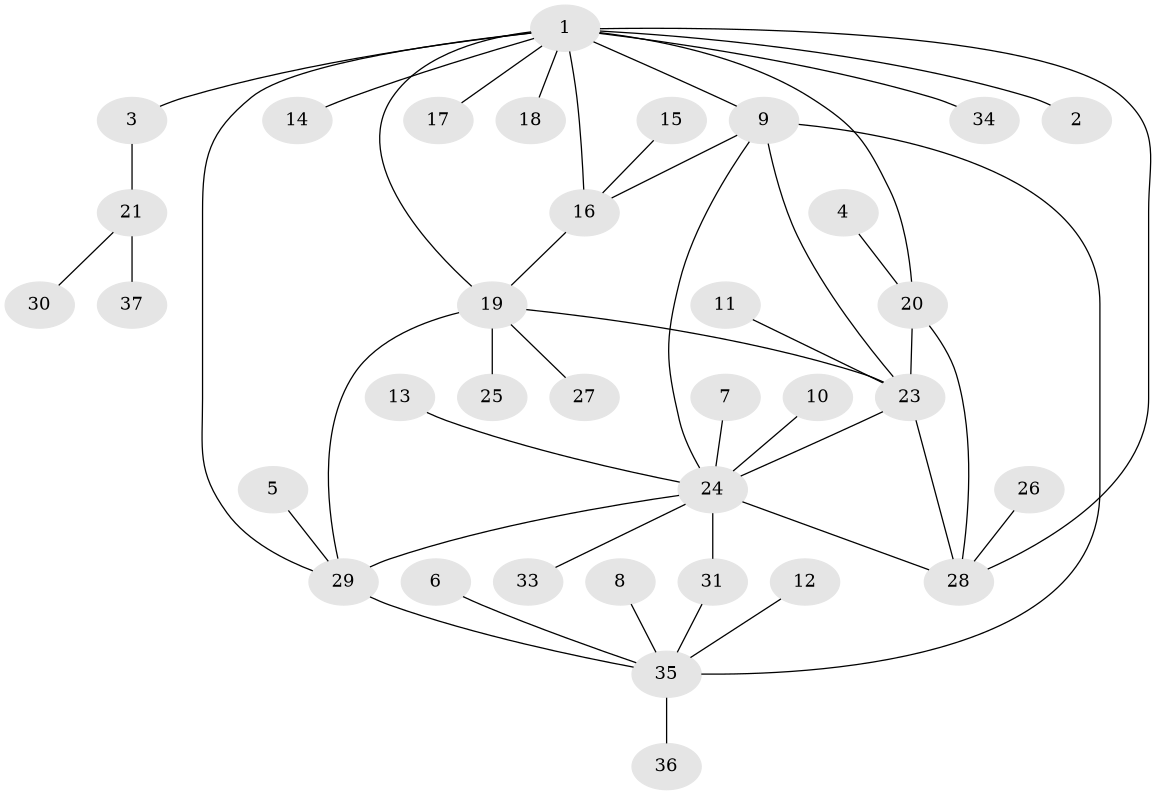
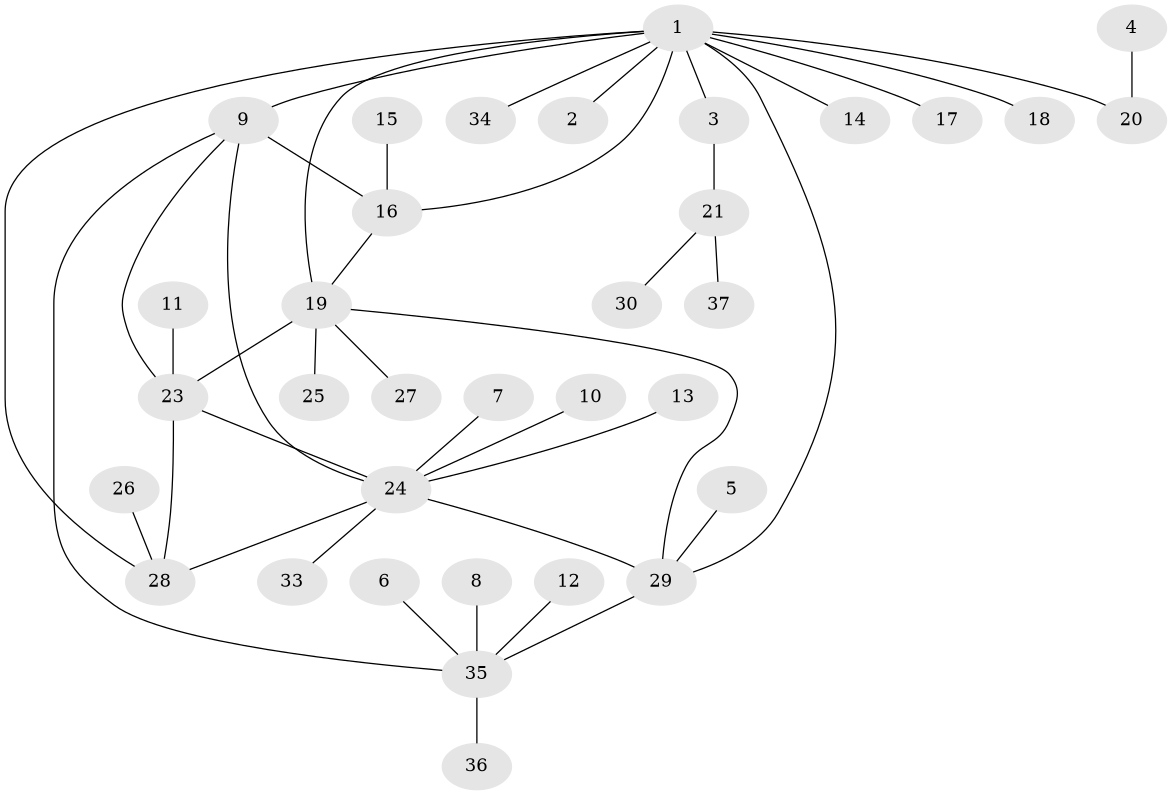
edge "20" -- "23": removed
edge "20" -- "28": removed
node "31": removed
